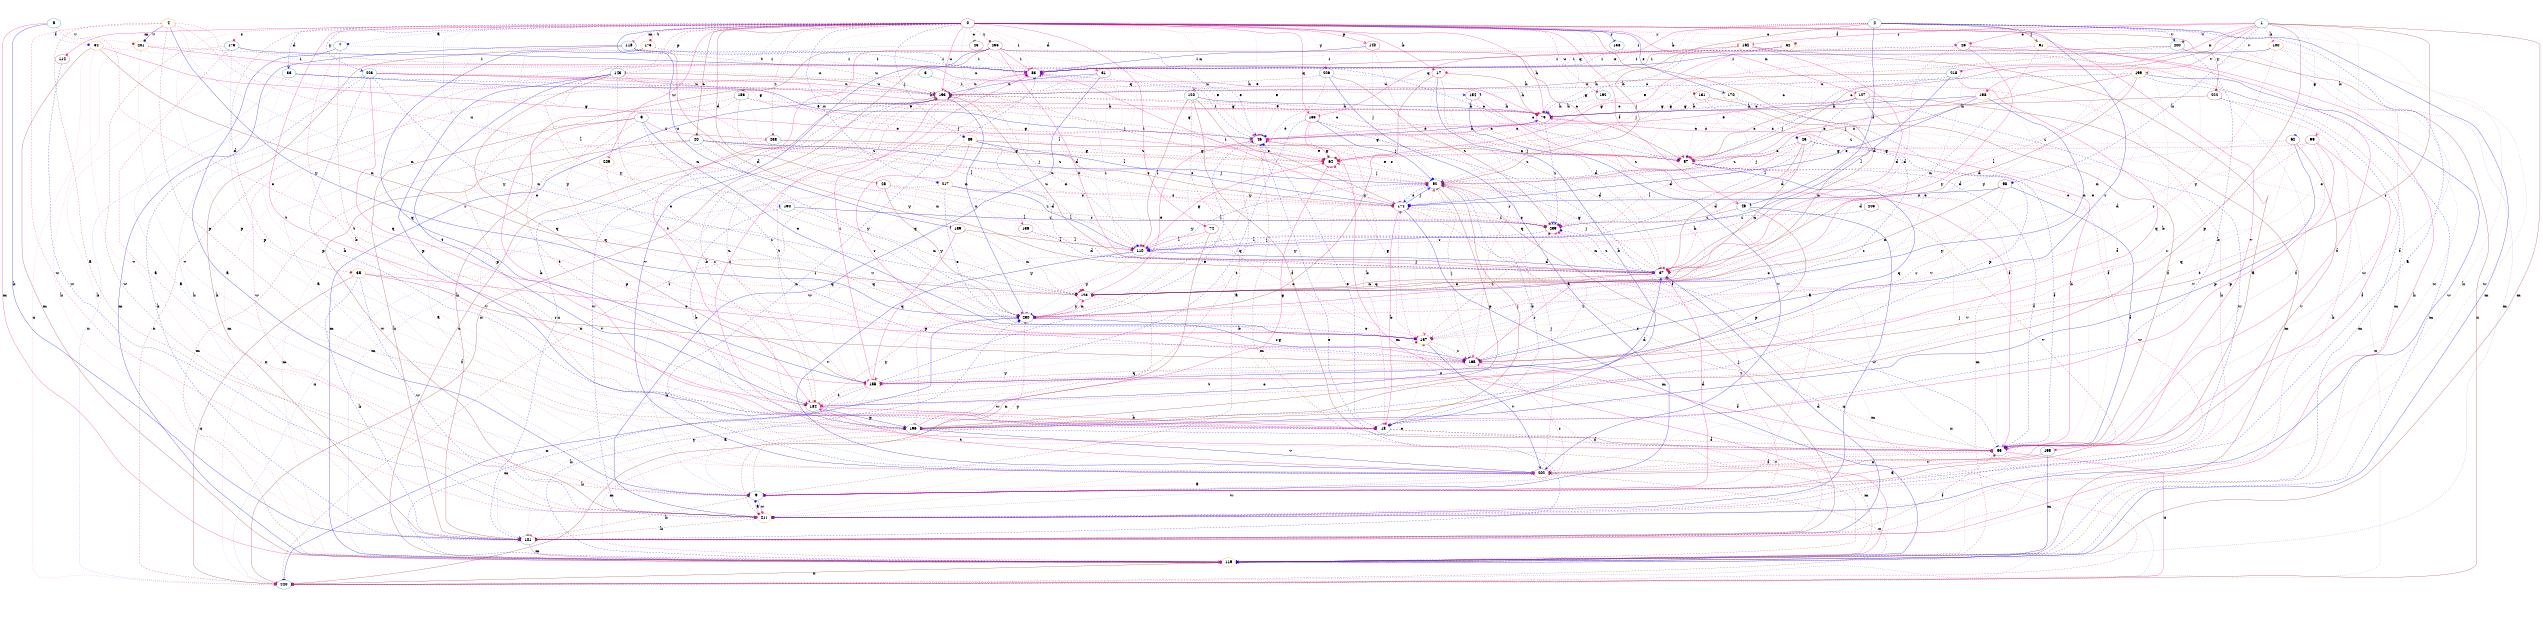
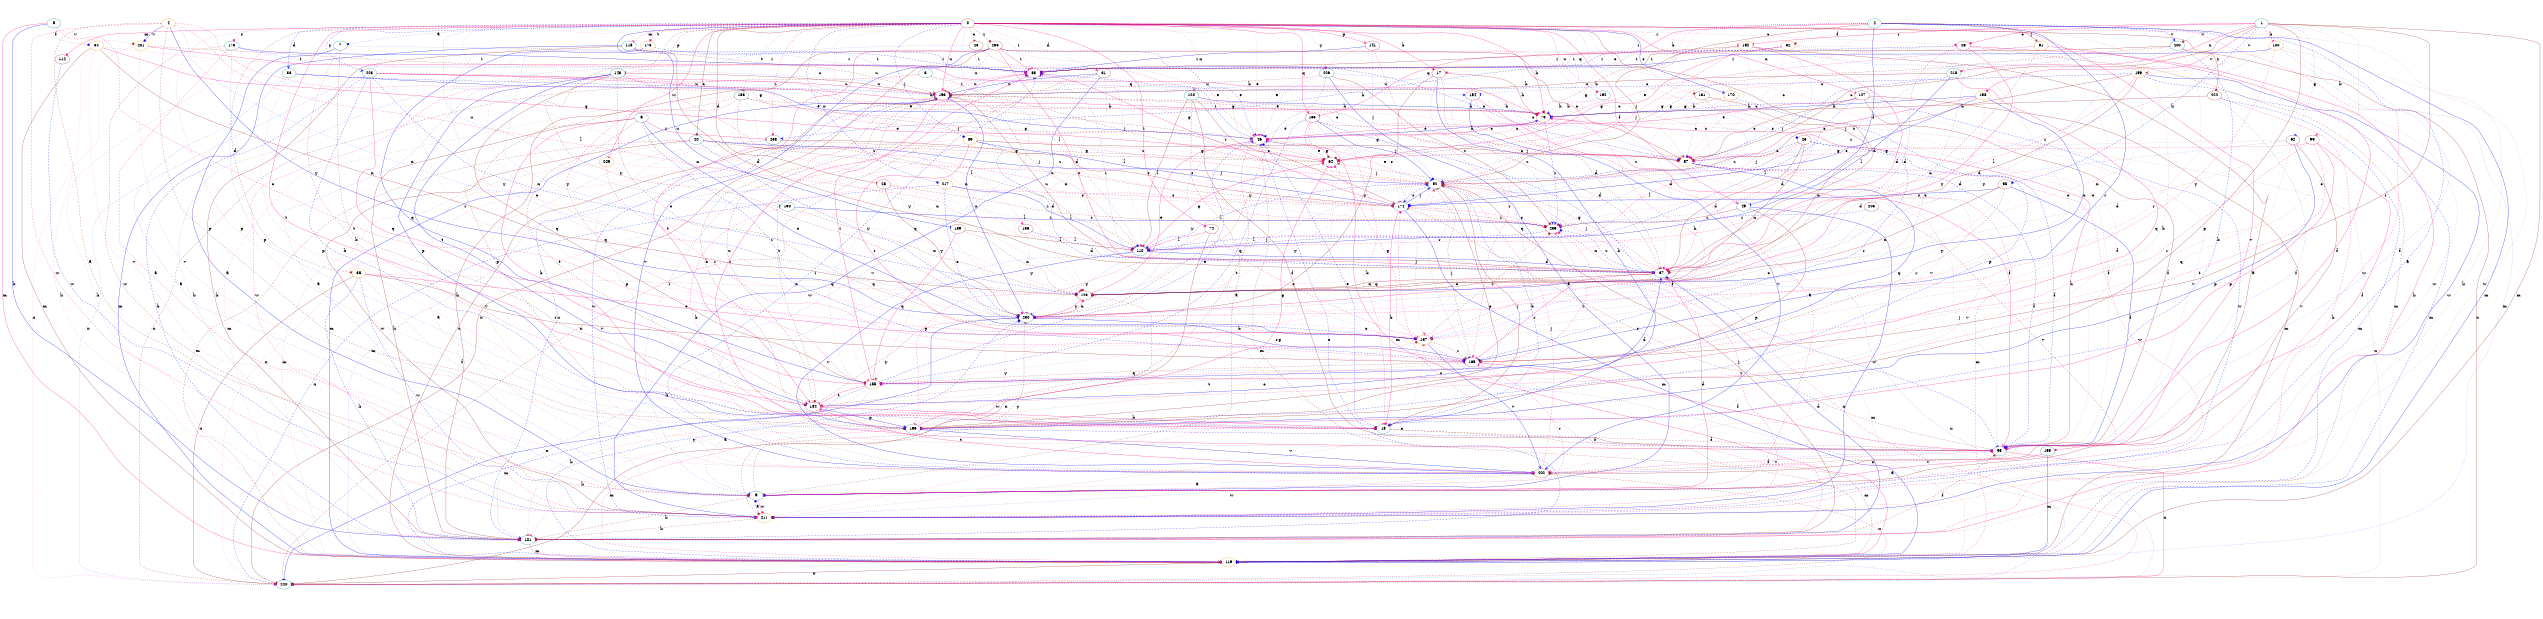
node "140": label "140" -> "141"
node "158": removed
edge "52" -> "73": now "52" -> "238"
edge "217" -> "220": style dotted -> dashed
edge "155" -> "184": style dashed -> solid
edge "190" -> "18": color blue -> deeppink
